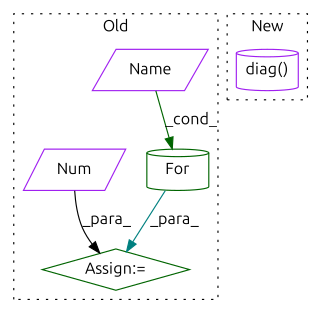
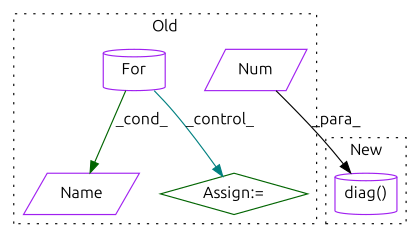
edge "Name" -> "For": reversed
node "For": color darkgreen -> purple
edge "Num" -> "Assign:=": now "Num" -> "diag()"
edge "For" -> "Assign:=": label "_para_" -> "_control_"
